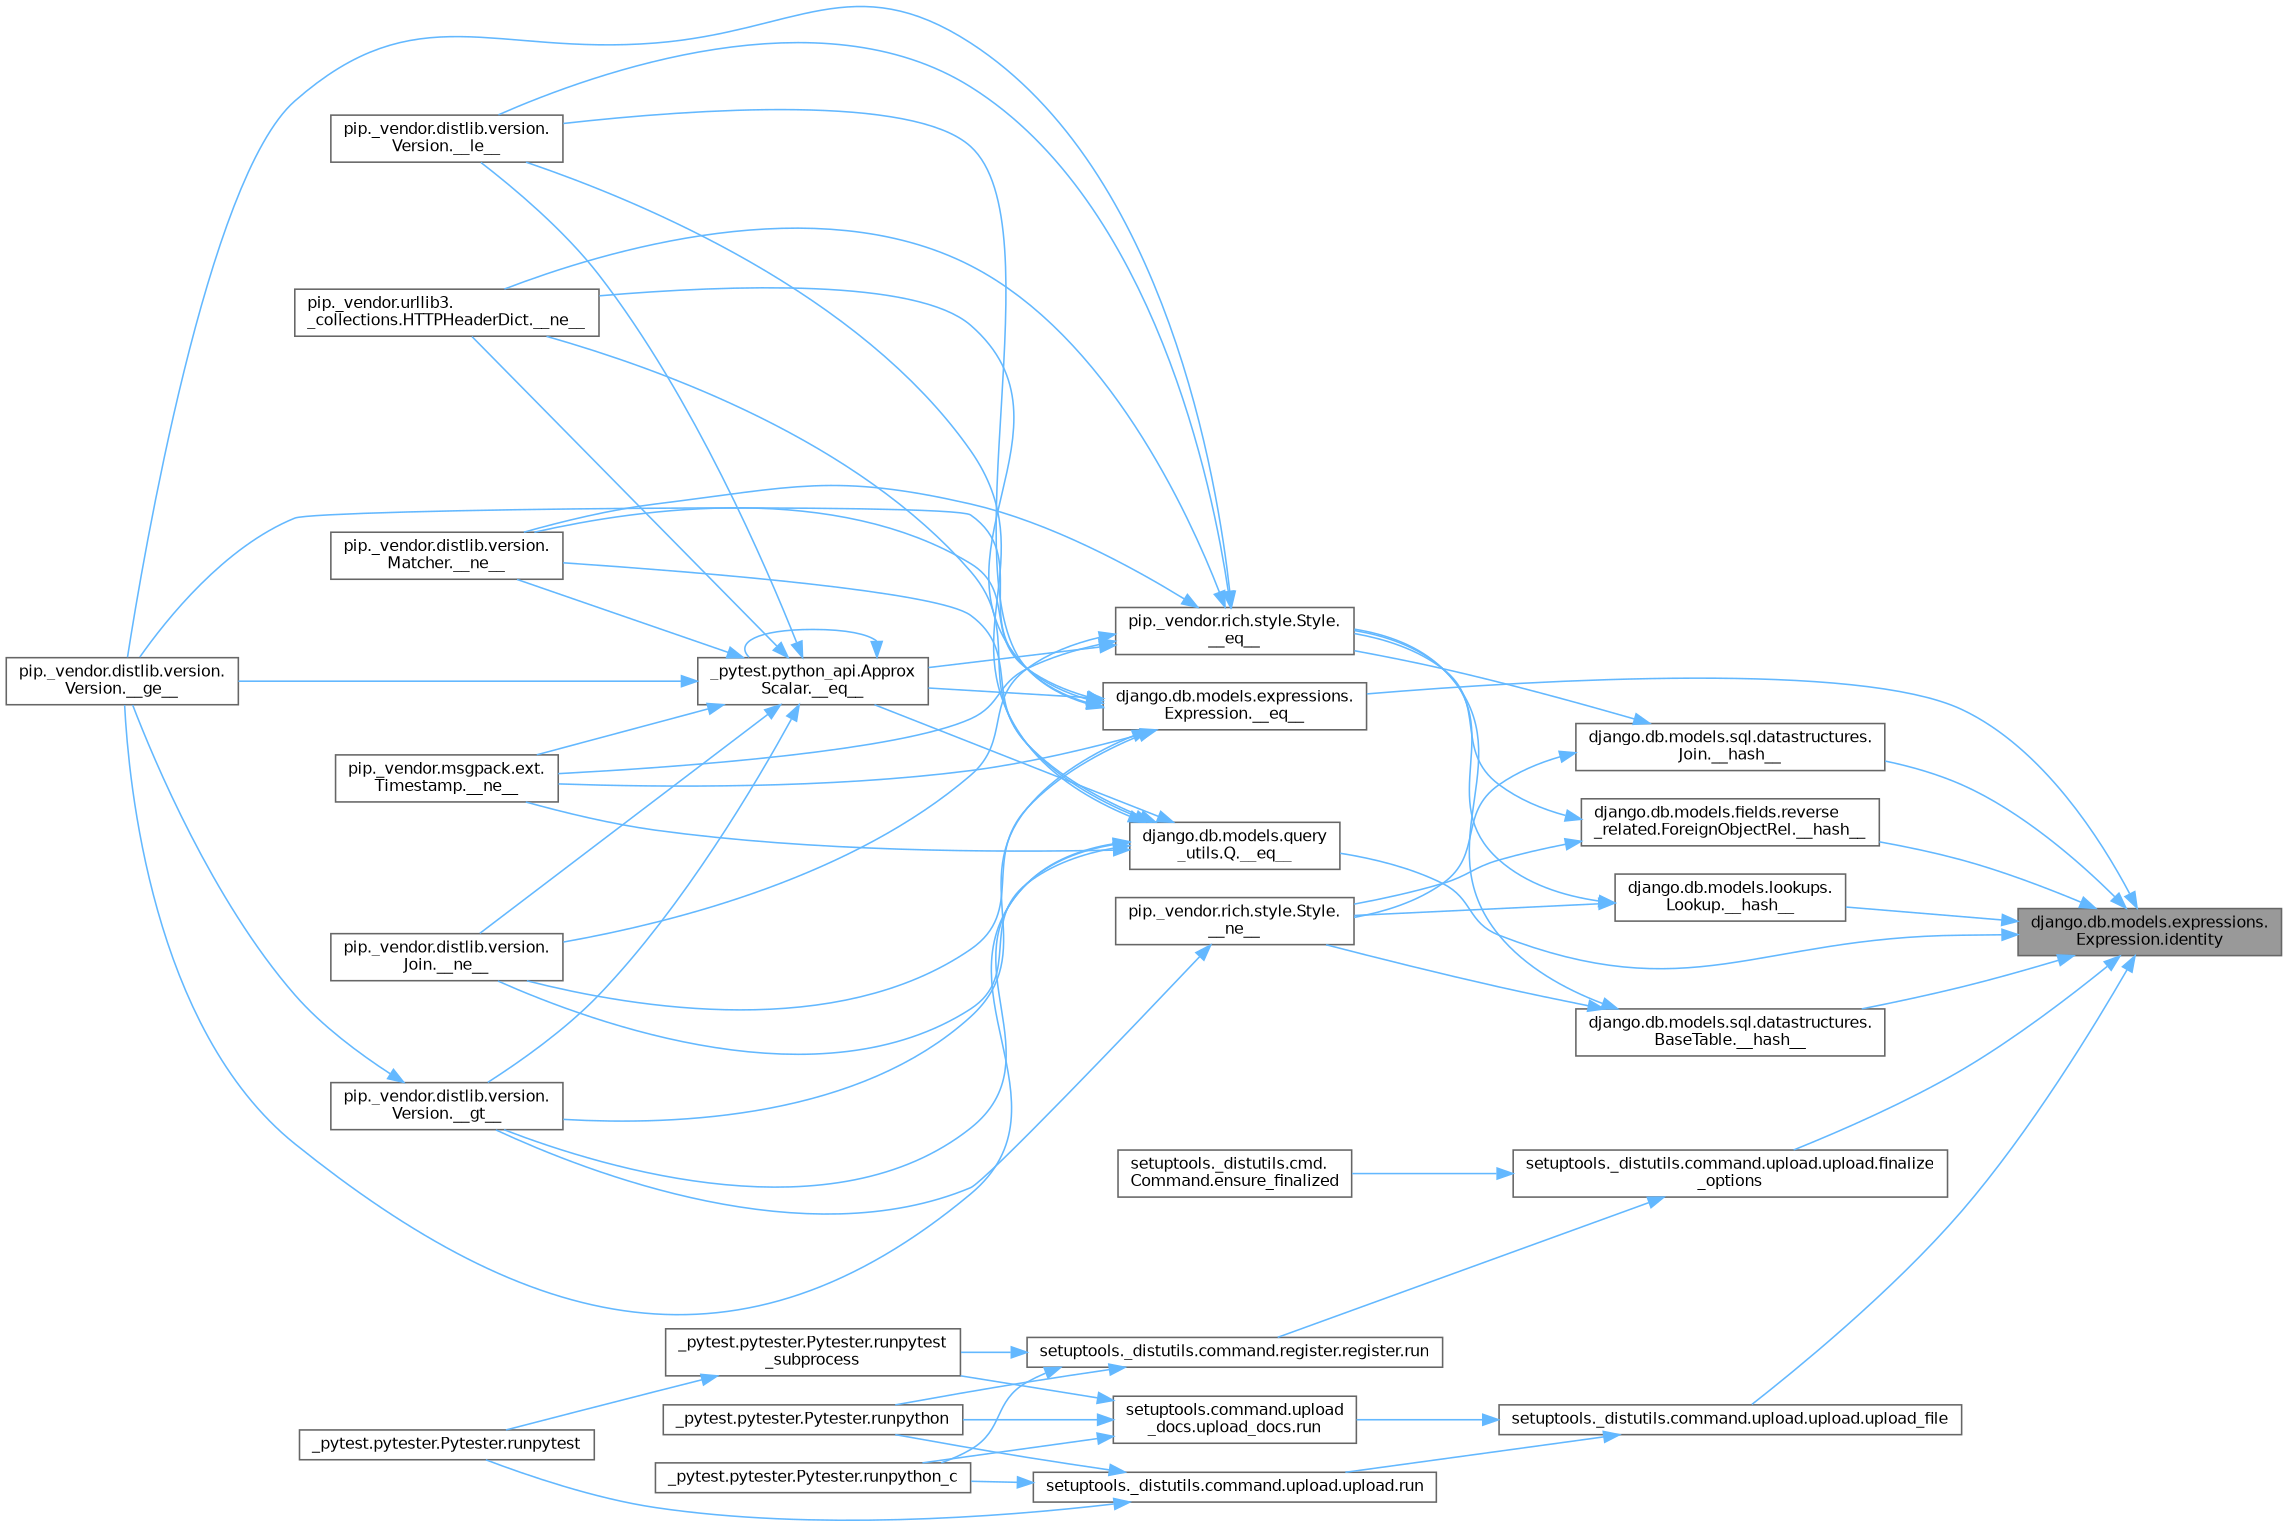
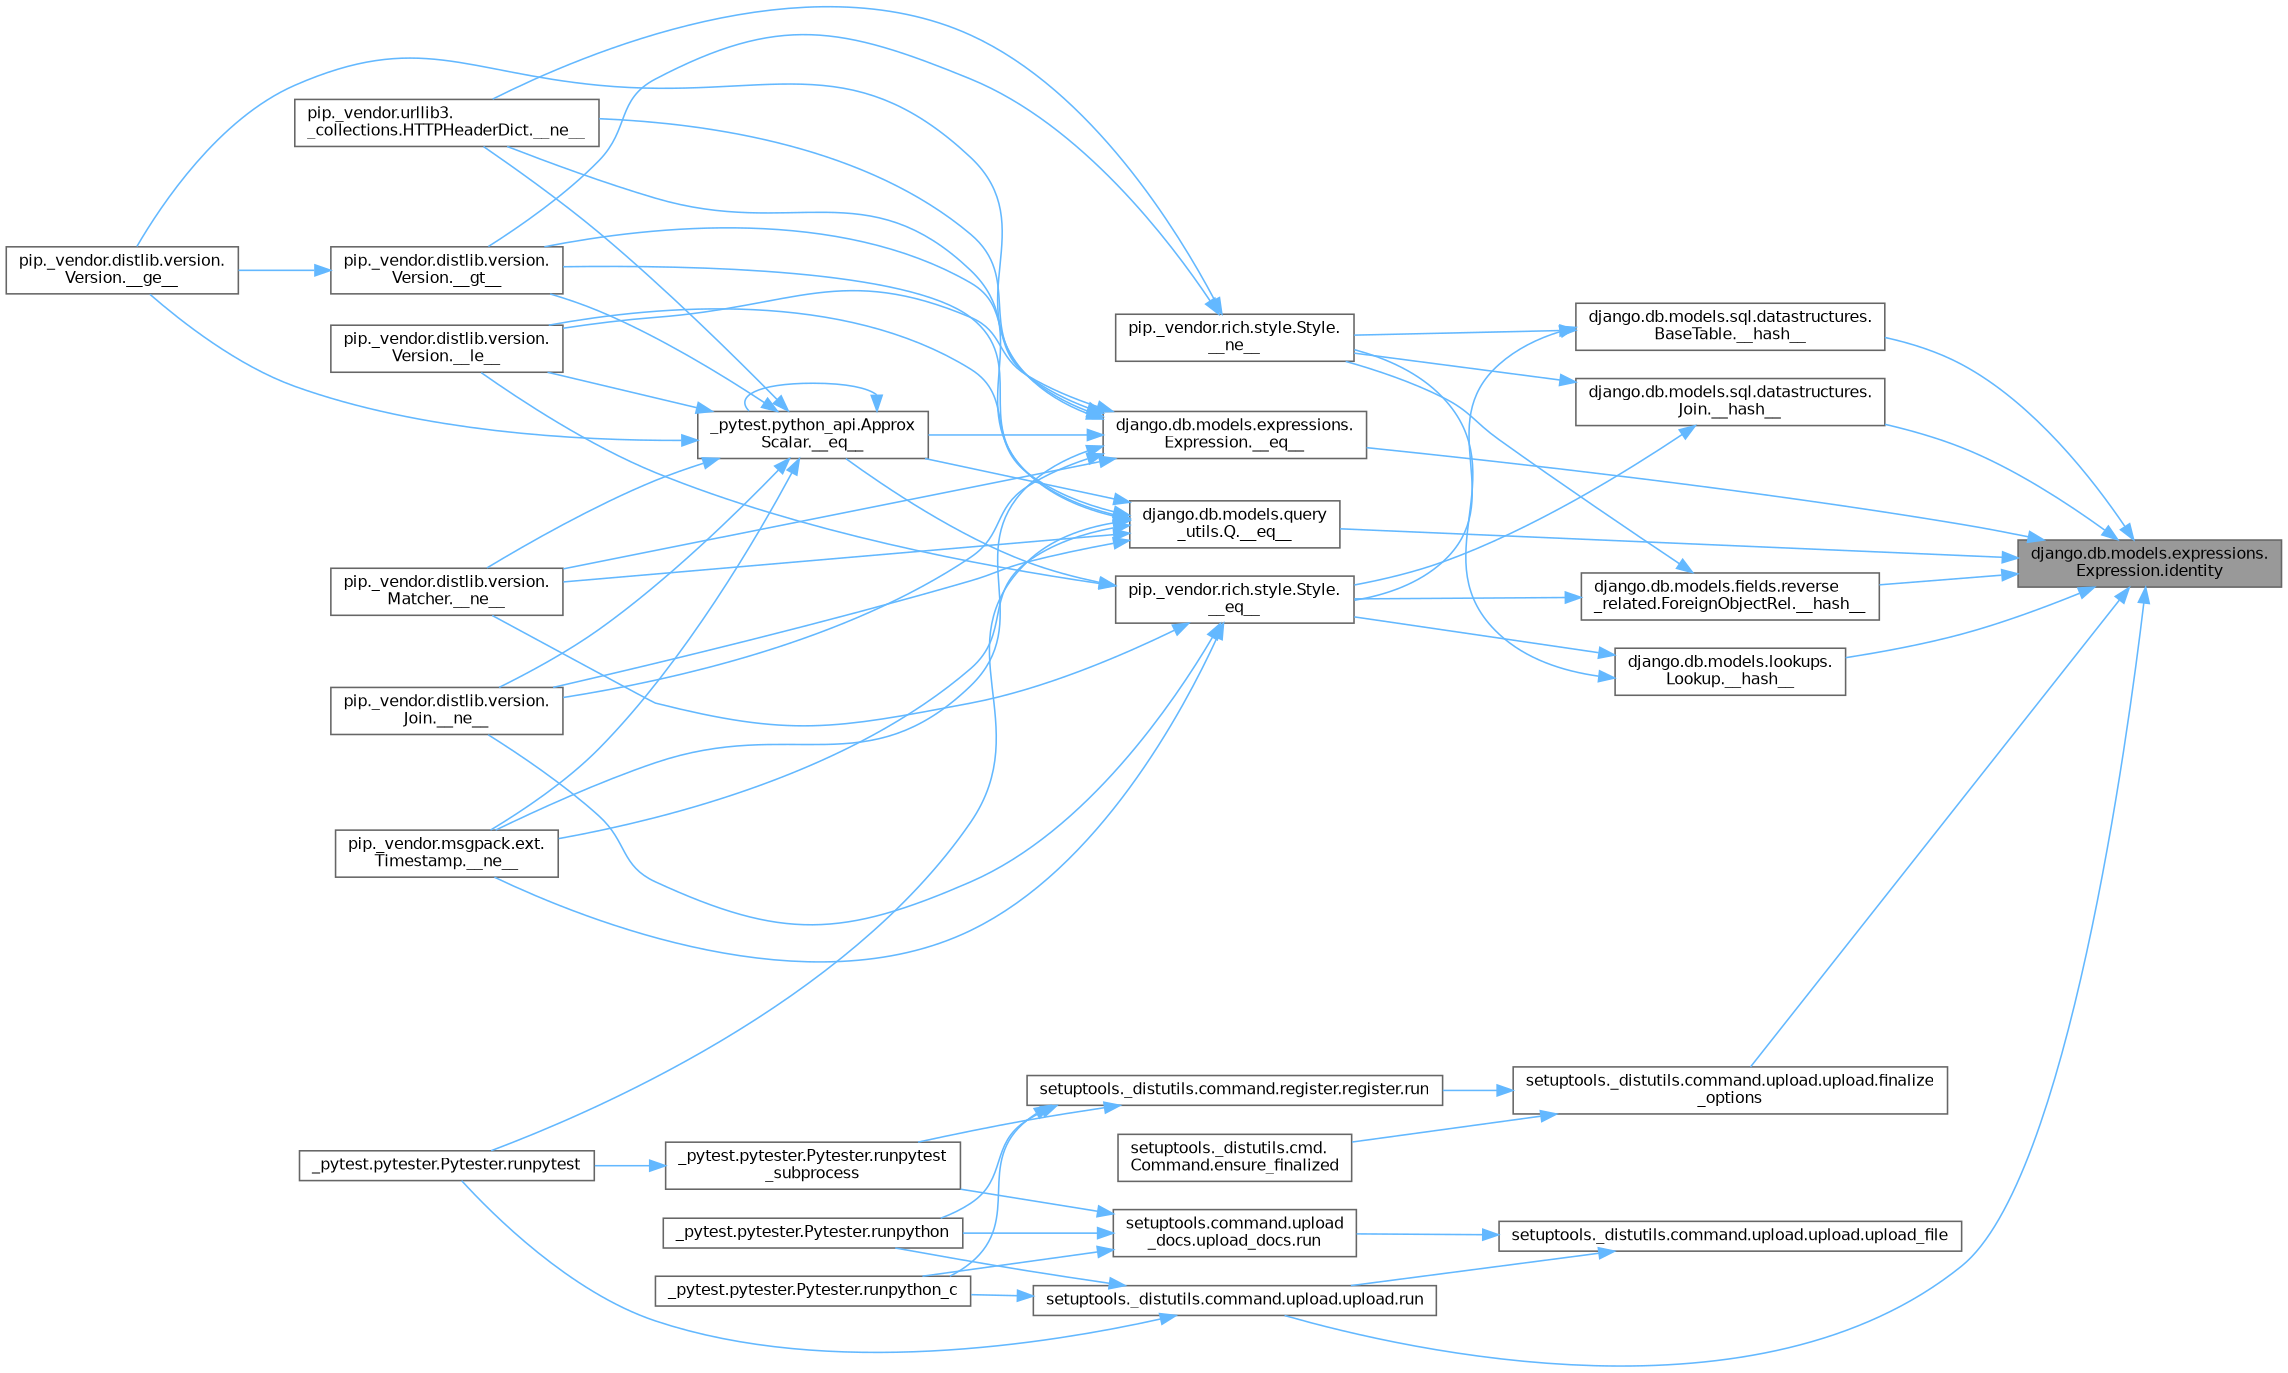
edge "pip._vendor.distlib.version. Version.__ge__" -> "pip._vendor.rich.style.Style. __eq__": removed
edge "pip._vendor.urllib3. _collections.HTTPHeaderDict.__ne__" -> "pip._vendor.rich.style.Style. __eq__": now "pip._vendor.urllib3. _collections.HTTPHeaderDict.__ne__" -> "pip._vendor.rich.style.Style. __ne__"
edge "setuptools._distutils.command.upload.upload.upload_file" -> "django.db.models.expressions. Expression.identity": now "setuptools._distutils.command.upload.upload.run" -> "django.db.models.expressions. Expression.identity"
edge "pip._vendor.distlib.version. Version.__ge__" -> "django.db.models.query _utils.Q.__eq__": now "_pytest.pytester.Pytester.runpytest" -> "django.db.models.query _utils.Q.__eq__"
